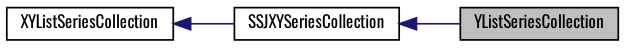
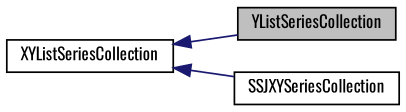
edge "YListSeriesCollection" -> "SSJXYSeriesCollection": now "YListSeriesCollection" -> "XYListSeriesCollection"
